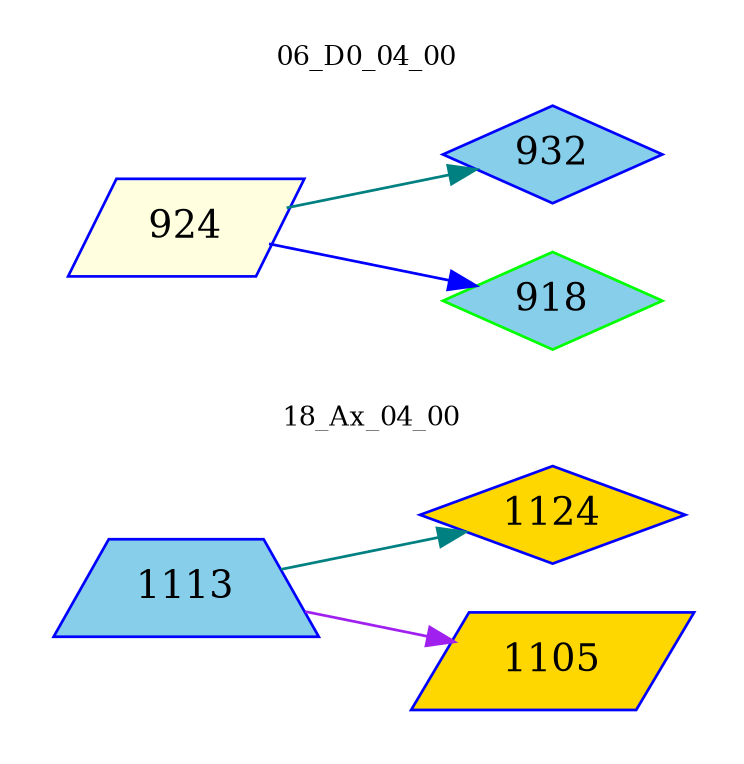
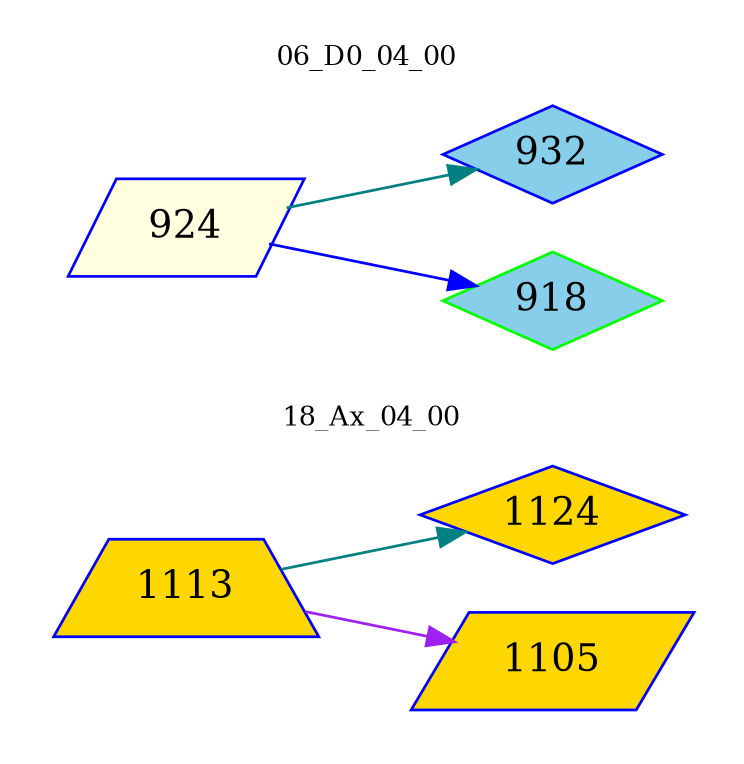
node "1113": fillcolor skyblue -> gold
